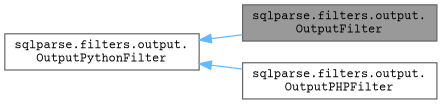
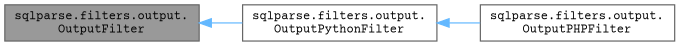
edge "sqlparse.filters.output. OutputFilter" -> "sqlparse.filters.output. OutputPythonFilter": reversed
